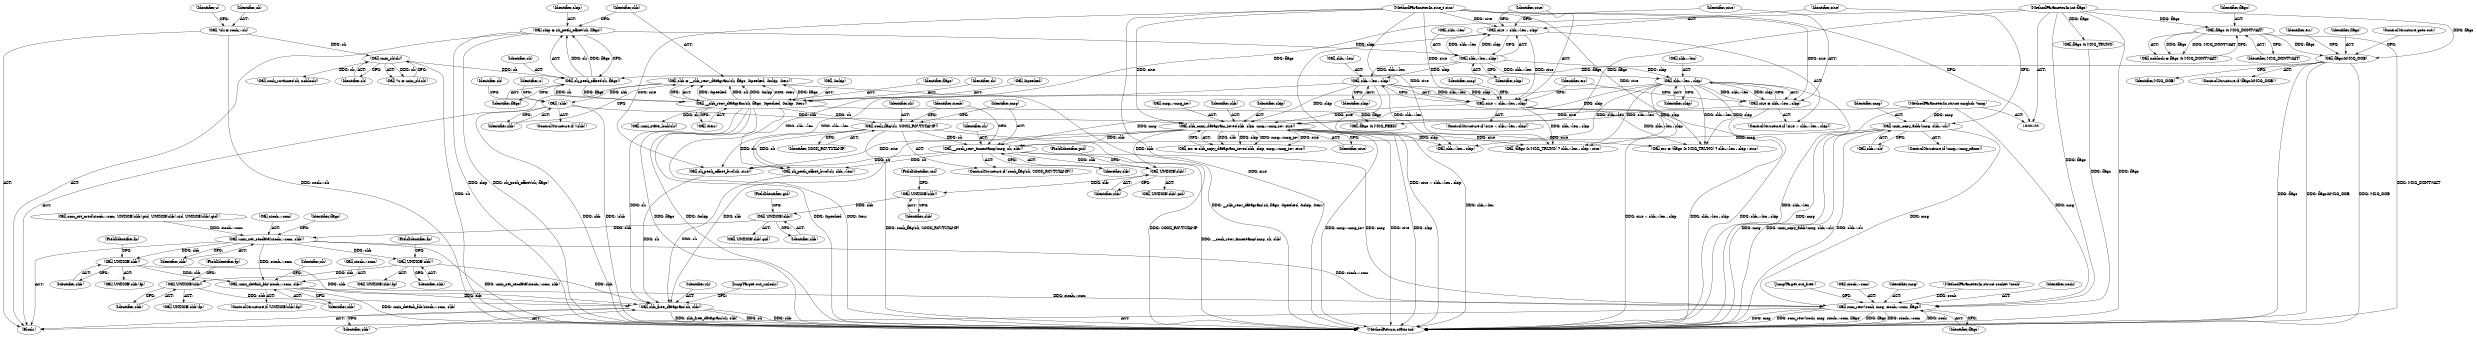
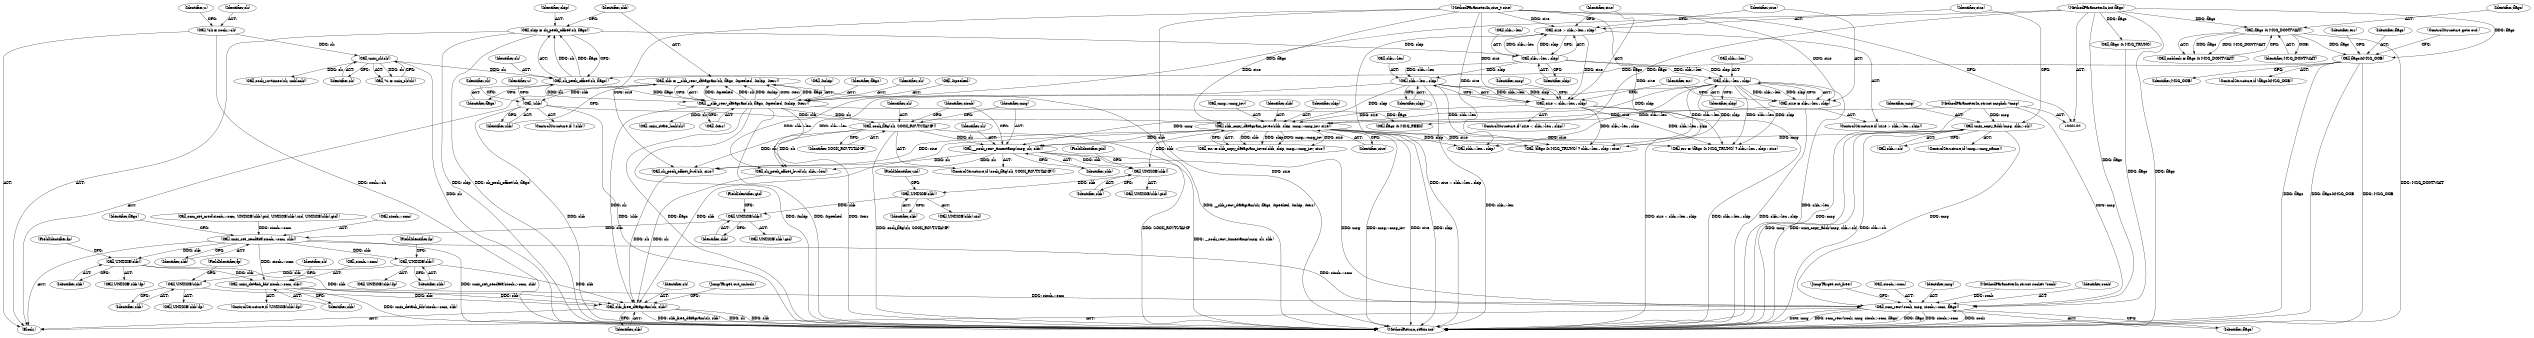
edge "(Call,flags & MSG_DONTWAIT)" -> "(Identifier,MSG_DONTWAIT)": label "CFG: " -> "OOB: "
node "(Call,UNIXCB(skb).uid)": added
